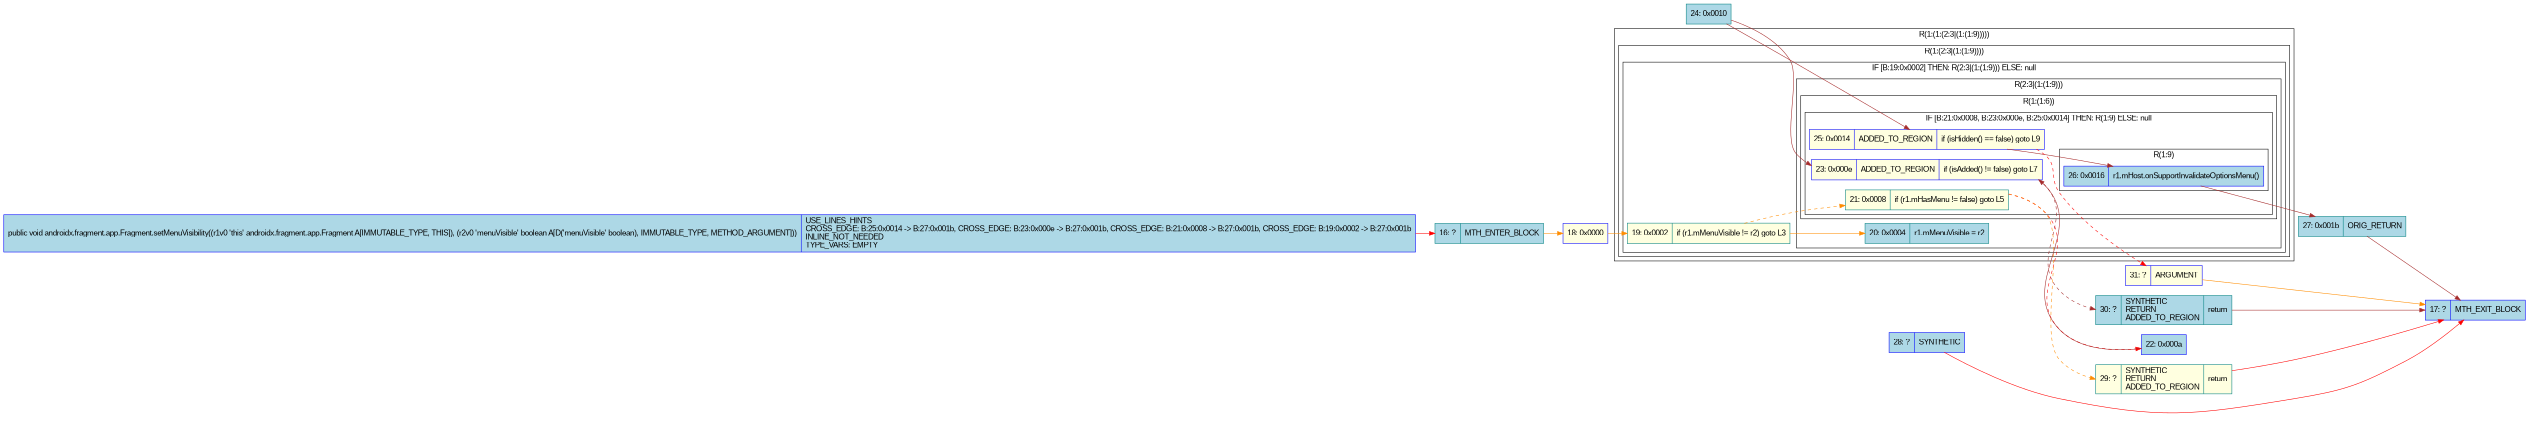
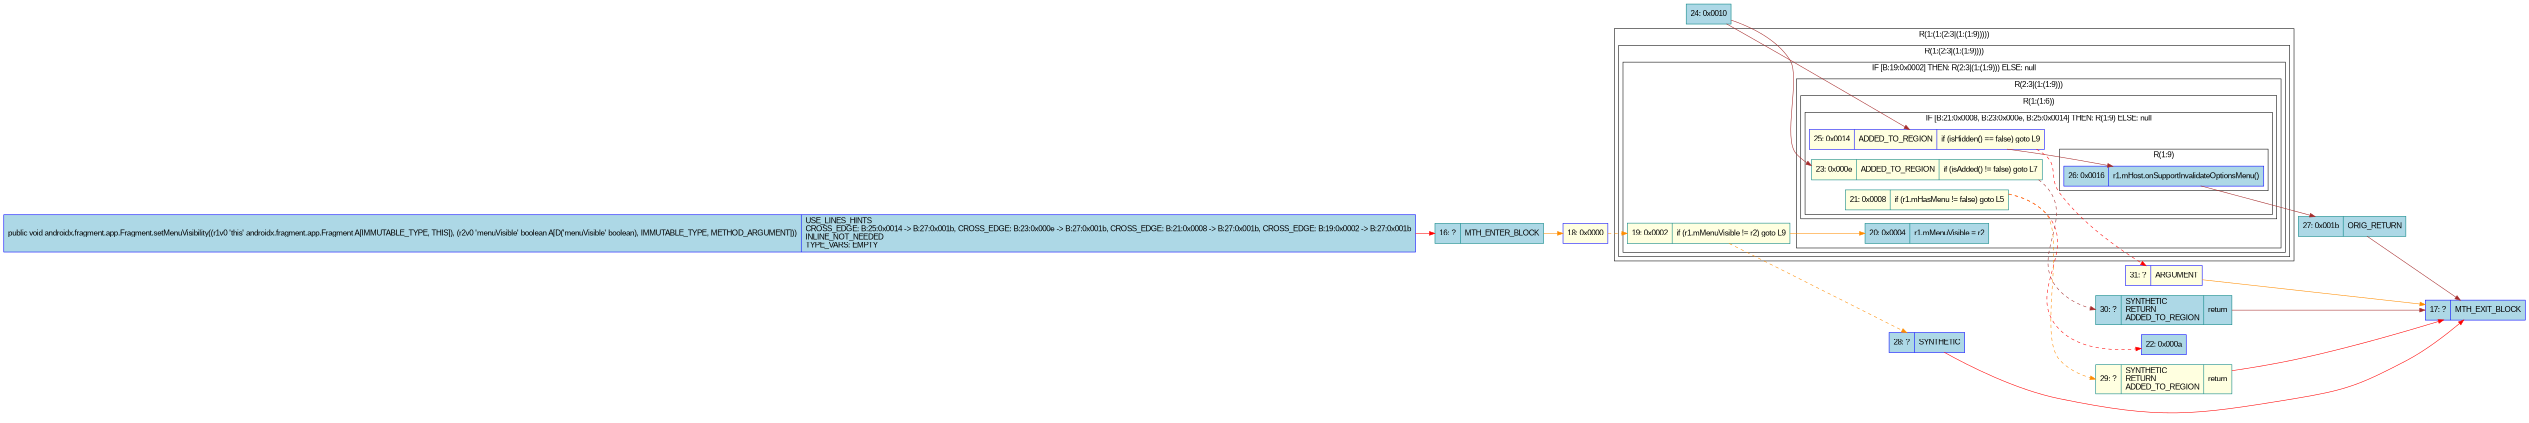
node "23: 0x000e": color blue -> teal
edge "19: 0x0002" -> "21: 0x0008": now "19: 0x0002" -> "28: ?"
edge "18: 0x0000" -> "19: 0x0002": style solid -> dashed
node "19: 0x0002": text "if (r1.mMenuVisible != r2) goto L3" -> "if (r1.mMenuVisible != r2) goto L9"
edge "22: 0x000a" -> "23: 0x000e": removed
